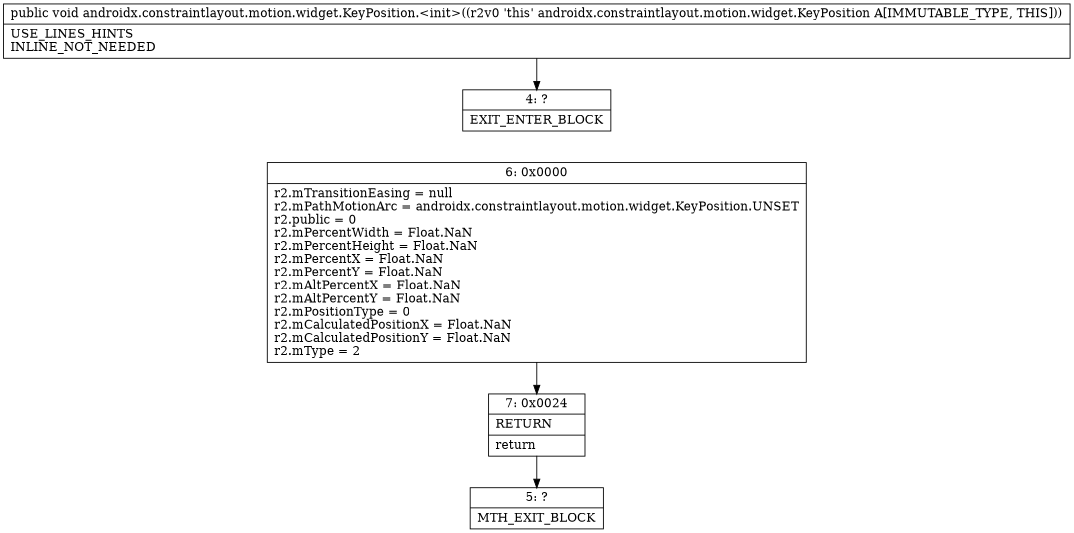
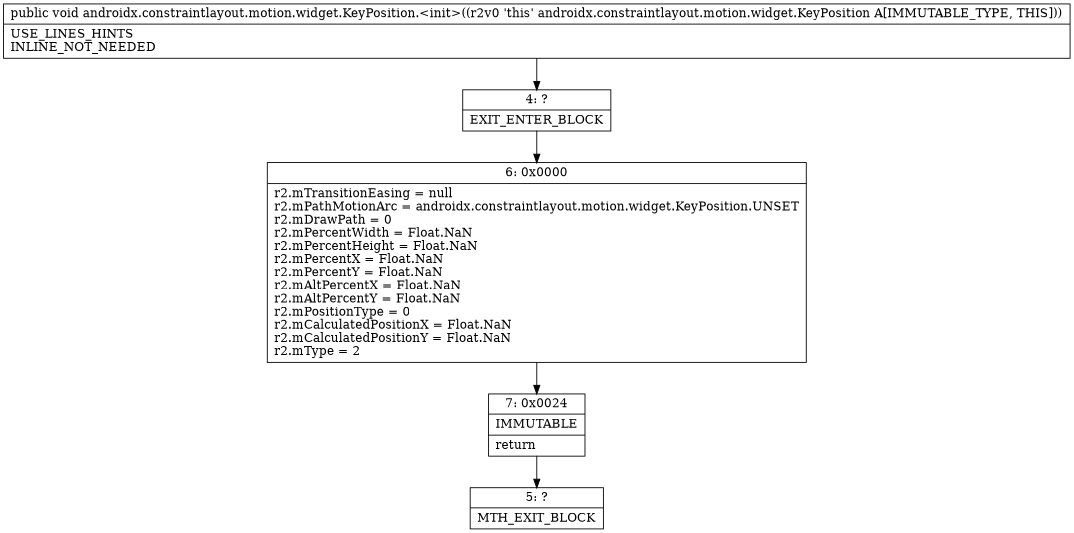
edge "4: ?" -> "6: 0x0000": added
node "6: 0x0000": text "r2.public = 0" -> "r2.mDrawPath = 0"
node "7: 0x0024": text "RETURN" -> "IMMUTABLE"
